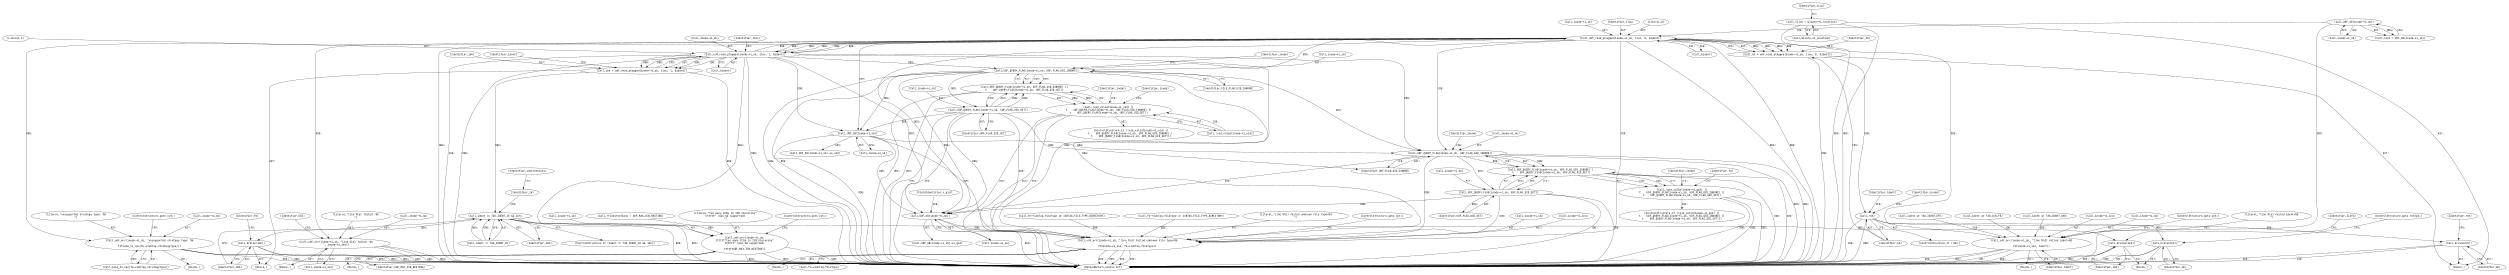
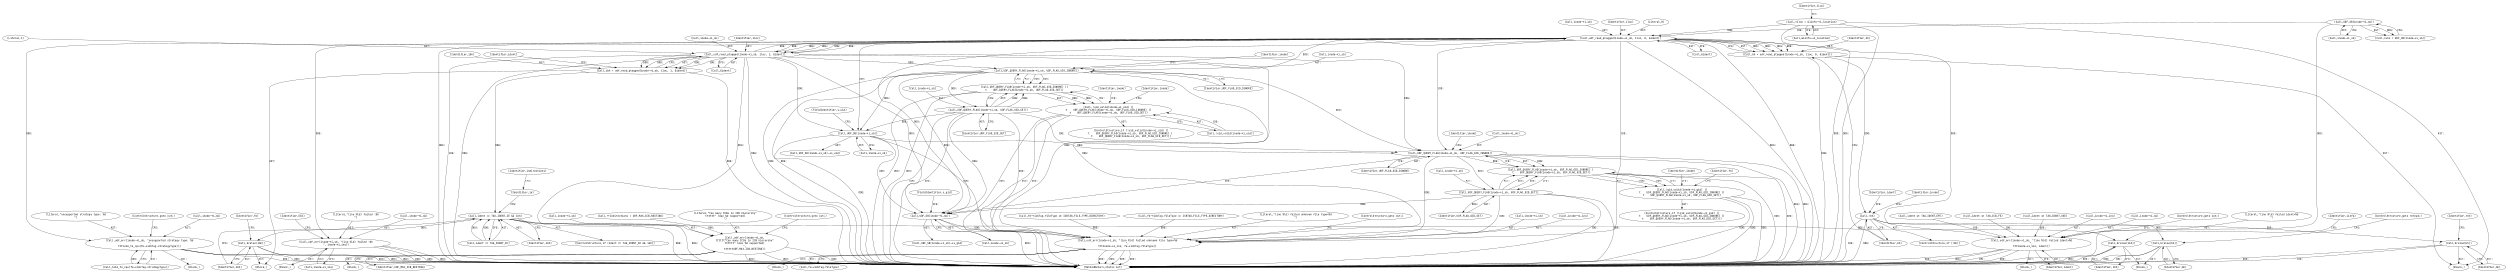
edge "(Call,*iloc = &iinfo->i_location)" -> "(Call,udf_read_ptagged(inode->i_sb, iloc, 0, &ident))": added, label "DDG:"
node "(Identifier,FILE_FLAG_UID_IGNORE)": label "(Identifier,FILE_FLAG_UID_IGNORE)" -> "(Identifier,UDF_FLAG_UID_IGNORE)"
node "(FieldIdentifier,s_uid)": added
edge "(Call,UDF_QUERY_FLAG(inode->i_sb, UDF_FLAG_UID_SET))" -> "(Identifier,UDF_FLAG_GID_IGNORE)": now "(Call,UDF_QUERY_FLAG(inode->i_sb, UDF_FLAG_UID_SET))" -> "(Call,UDF_QUERY_FLAG(inode->i_sb, UDF_FLAG_GID_IGNORE))"
